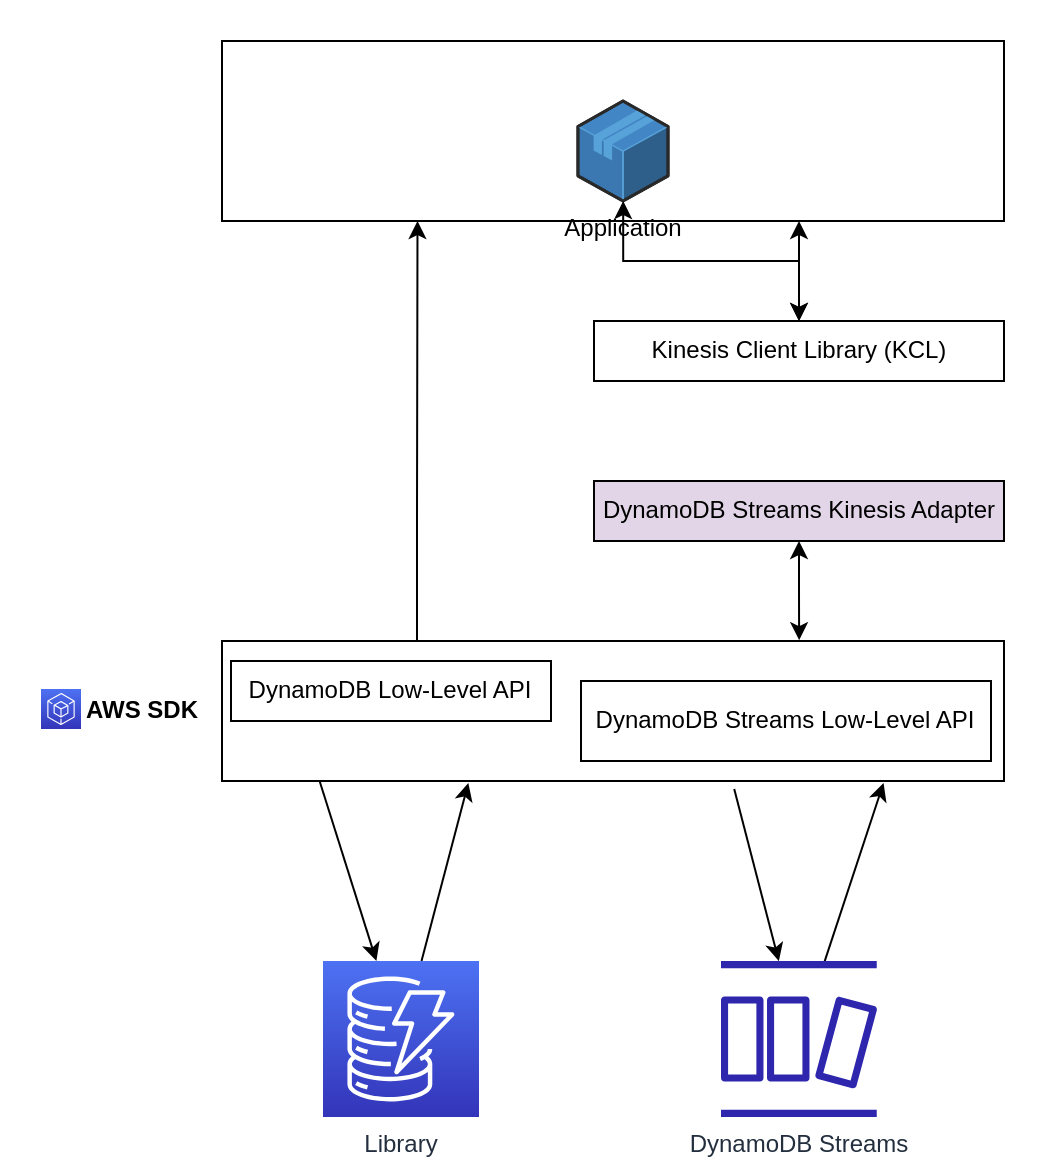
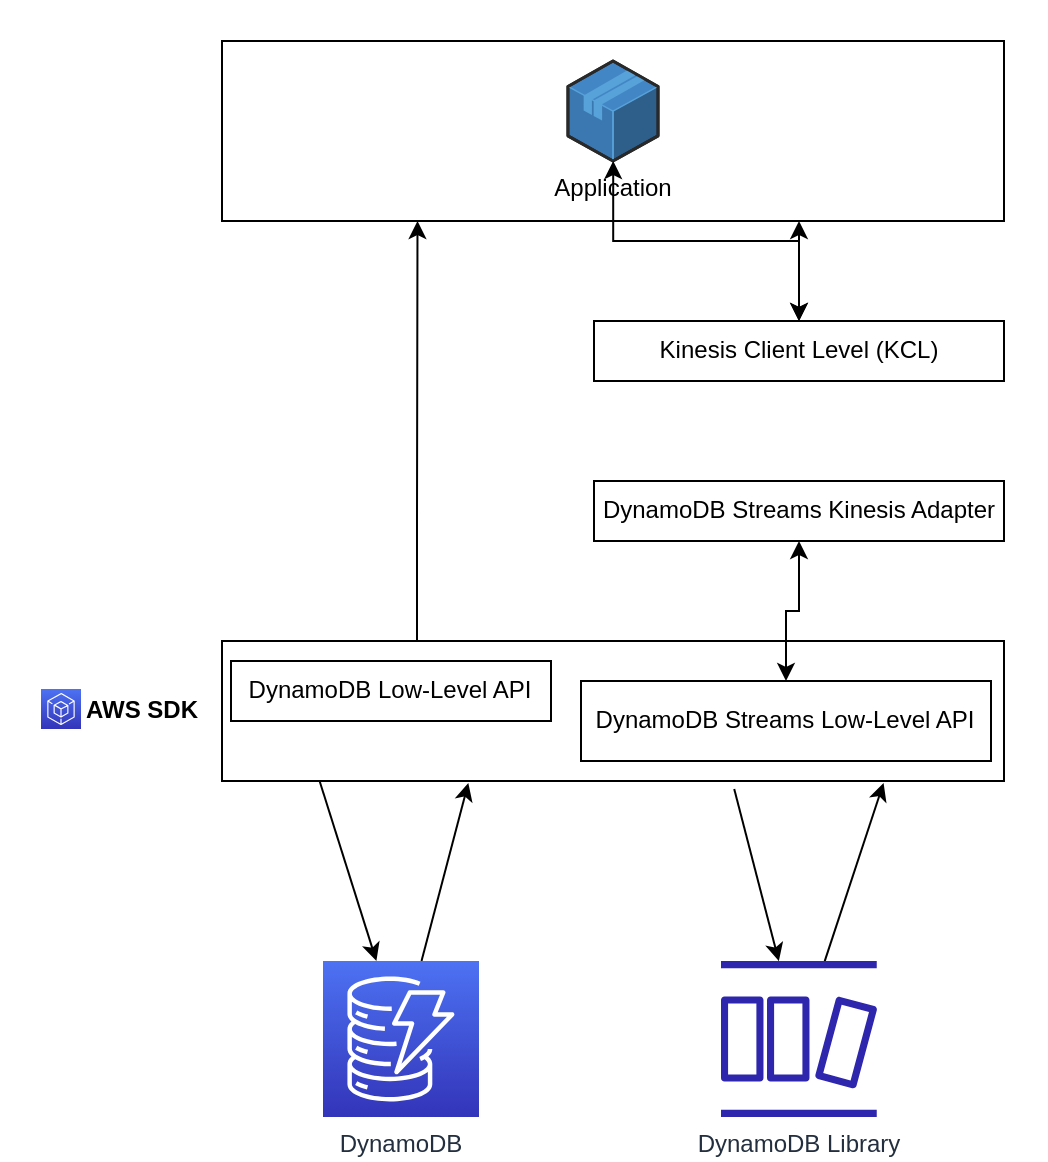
node "Application": moved (623, 151) -> (613, 111)
node "Kinesis Client Library (KCL)": label "Kinesis Client Library (KCL)" -> "Kinesis Client Level (KCL)"
node "DynamoDB Streams Kinesis Adapter": fillcolor #e1d5e7 -> #ffffff
edge "DynamoDB Streams Kinesis Adapter" -- "AWS SDK": now "DynamoDB Streams Kinesis Adapter" -- "DynamoDB Streams Low-Level API"
node "Library": label "Library" -> "DynamoDB"
node "DynamoDB Streams": label "DynamoDB Streams" -> "DynamoDB Library"
